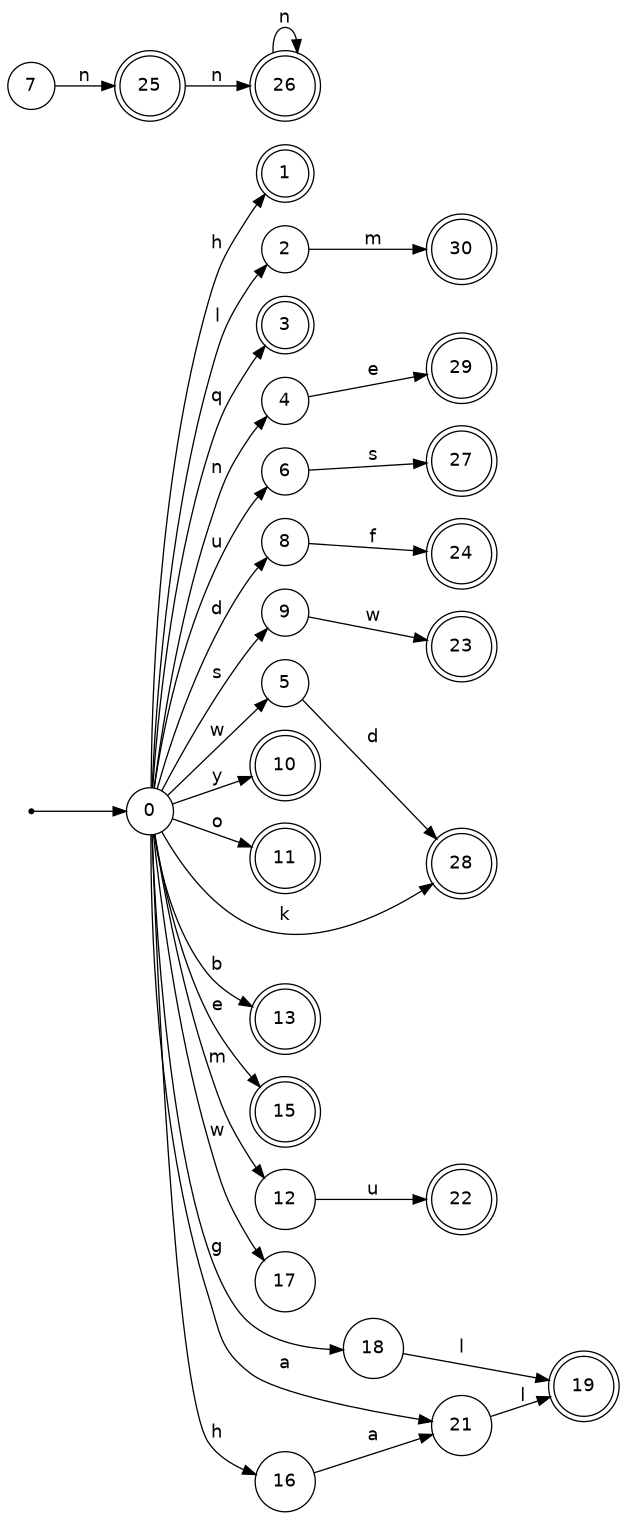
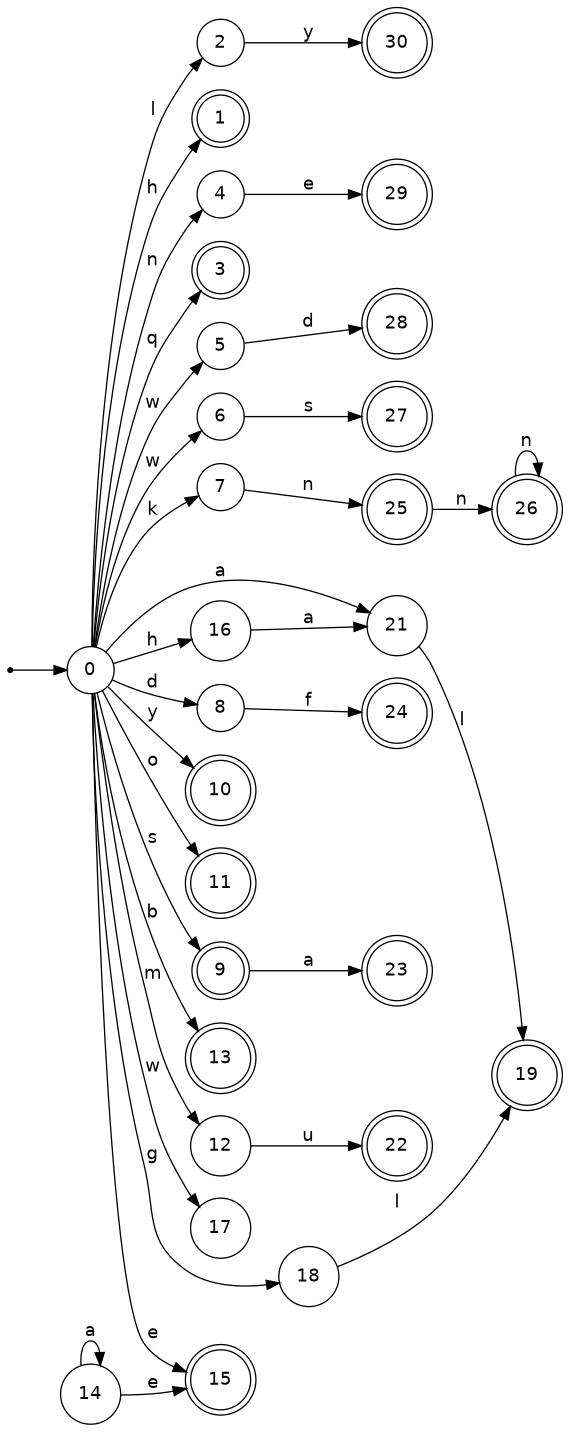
edge "2" -> "30": label "m" -> "y"
edge "0" -> "6": label "u" -> "w"
node "9": shape circle -> doublecircle
edge "9" -> "23": label "w" -> "a"
edge "0" -> "28": now "0" -> "7"
node "14": added
